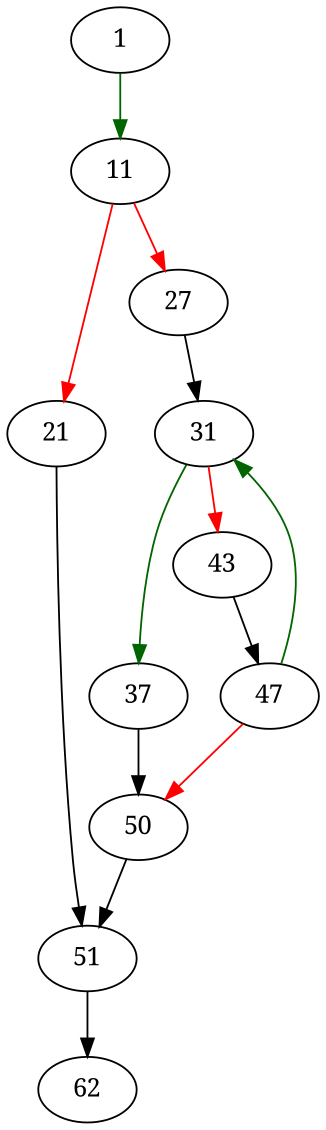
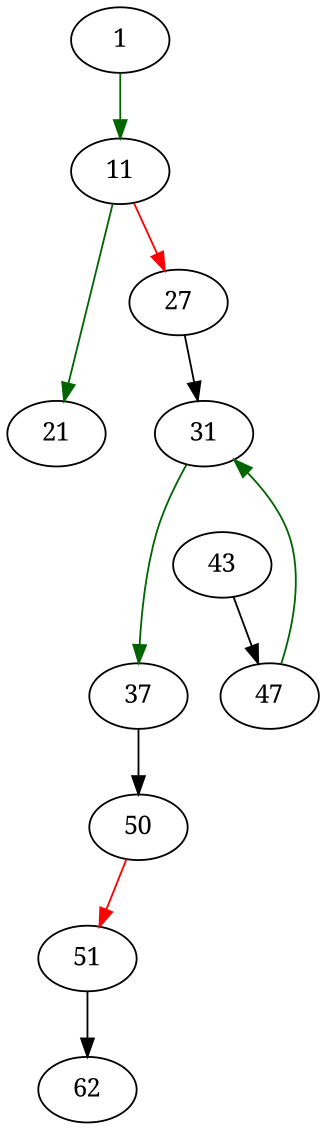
edge "11" -> "21": color red -> darkgreen
edge "31" -> "43": removed
edge "21" -> "51": removed
edge "47" -> "50": removed
edge "50" -> "51": color black -> red
